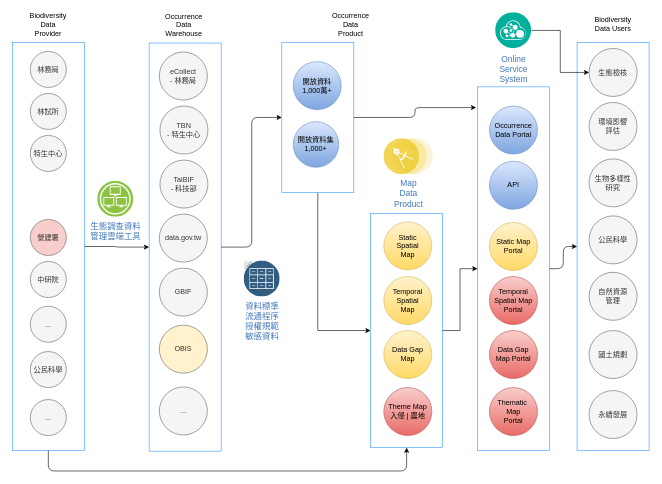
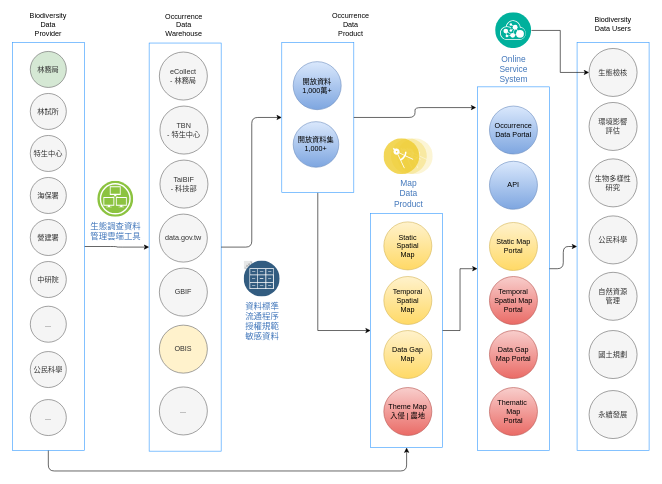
node "林務局": fillcolor #f5f5f5 -> #d5e8d4
node "海保署": added
node "營建署": fillcolor #f8cecc -> #f5f5f5
